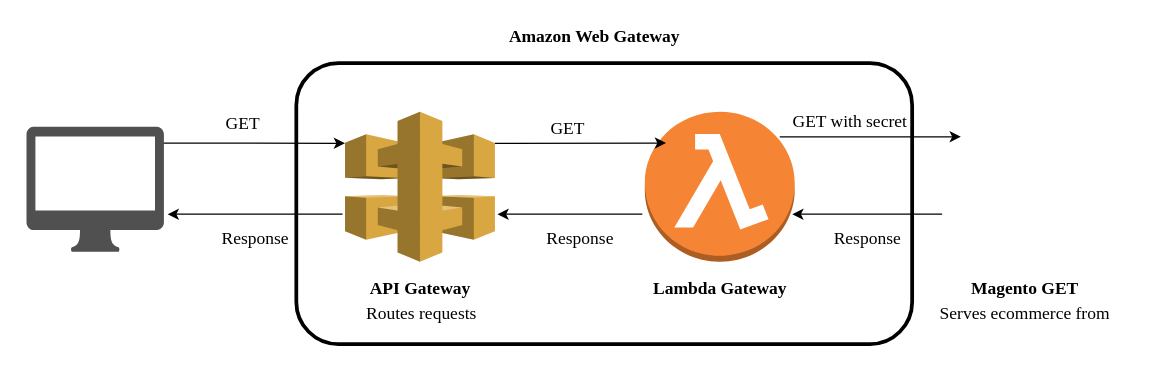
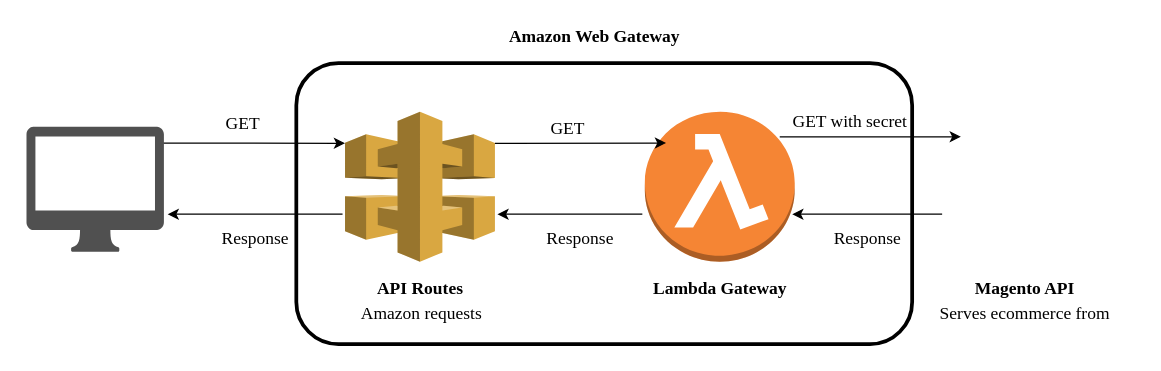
node "API Gateway": label "API Gateway" -> "API Routes"
node "Magento GET": label "Magento GET" -> "Magento API"
node "Routes requests": label "Routes requests" -> "Amazon requests"
